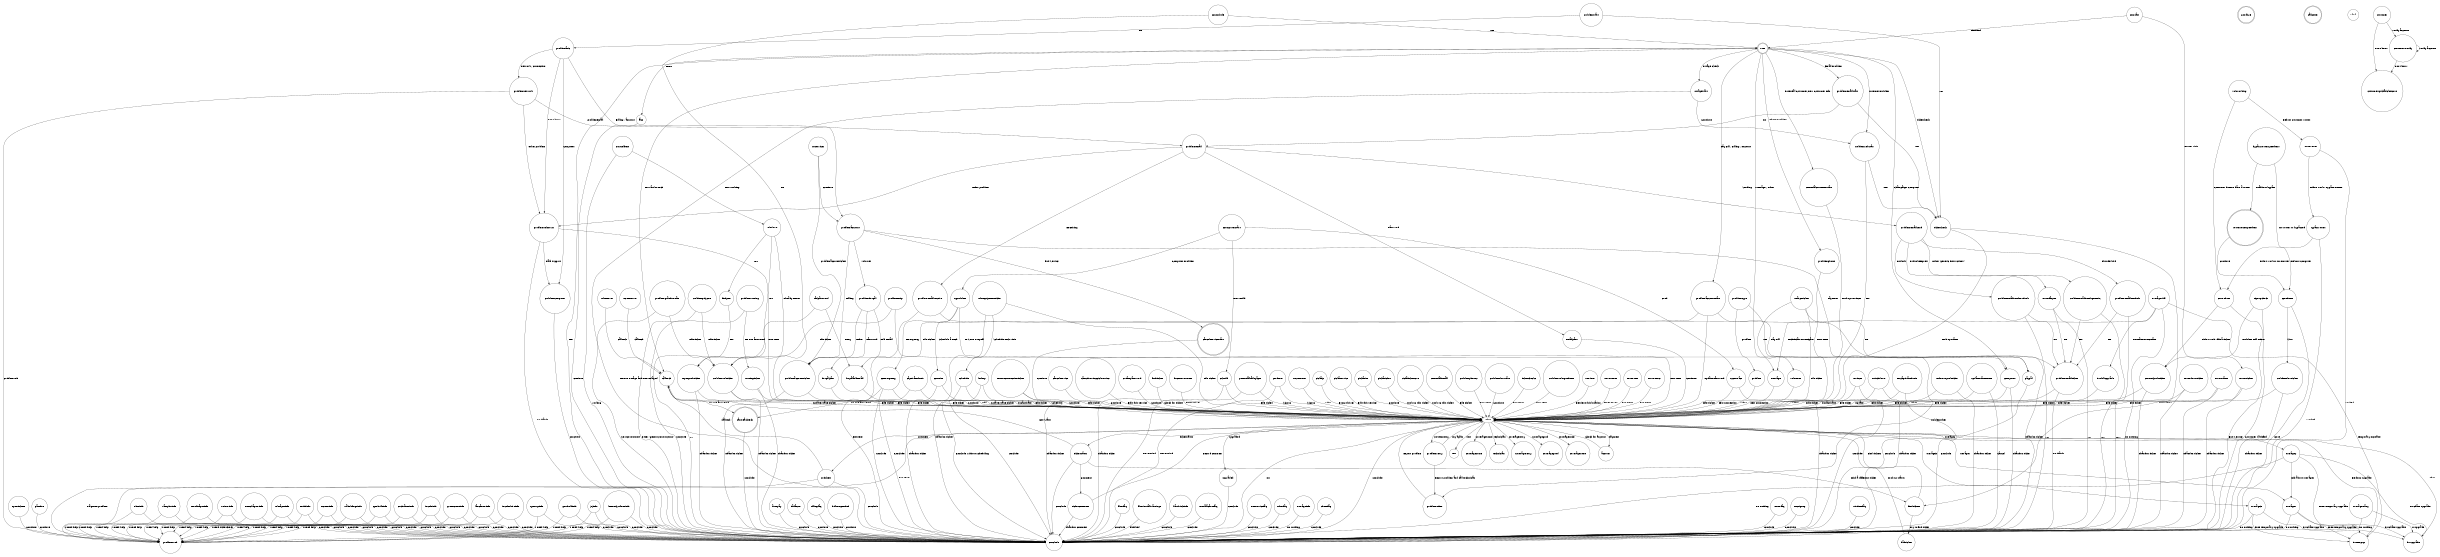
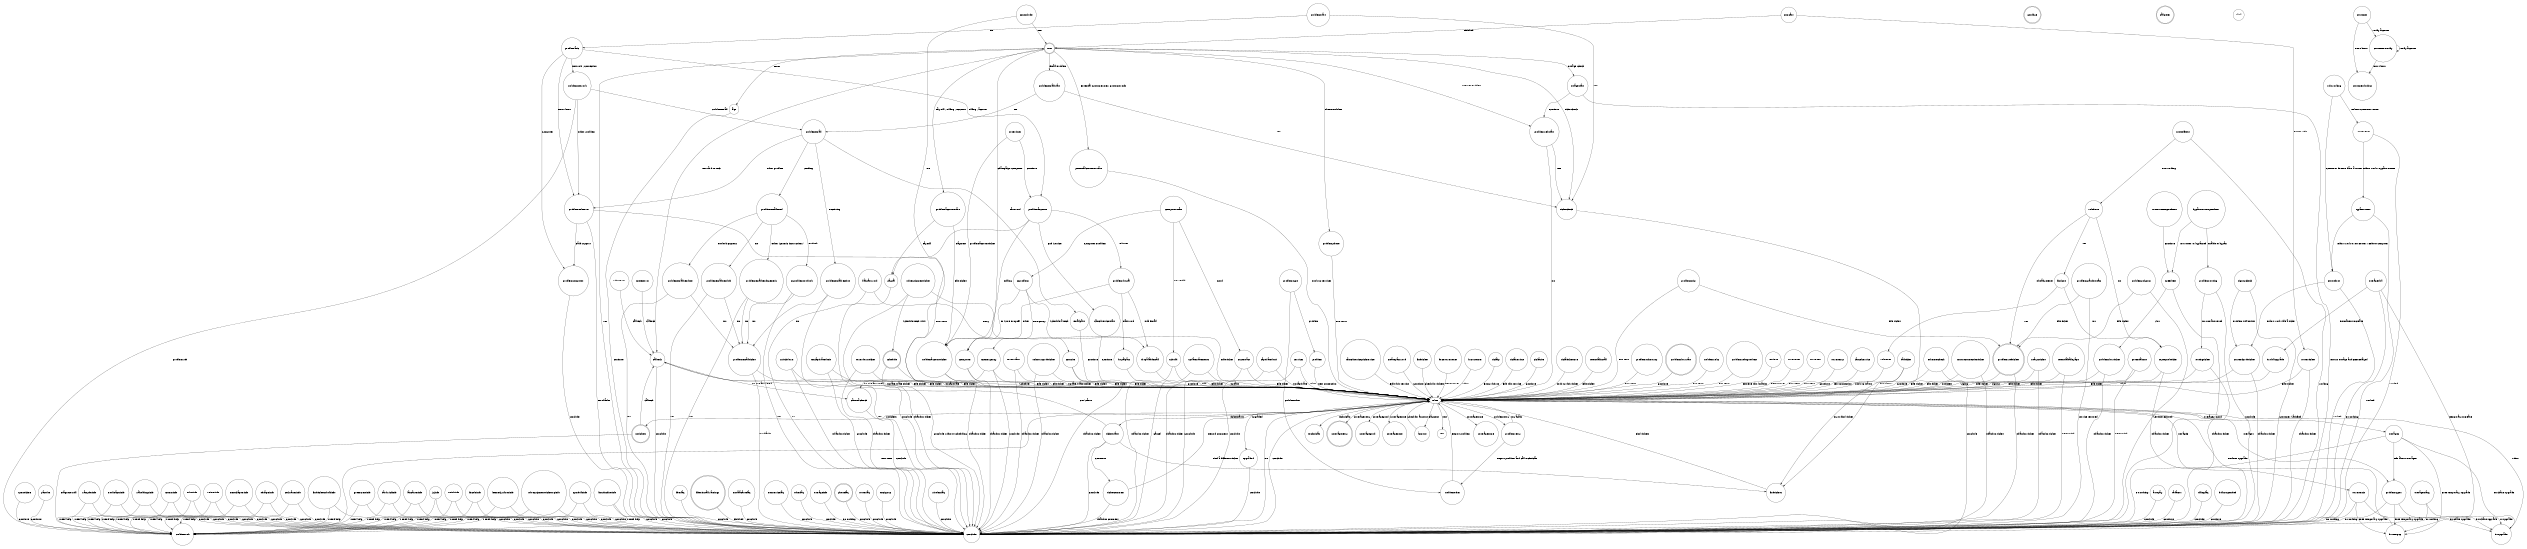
node "customer_pickaticketcore": label "customer_pickaticketcore" -> "customer_lookup"
edge "bypassrouterspeedtest" -> "routerresetspeedtest": now "bypassrouterspeedtest" -> "problemrouting"
node "routerresetspeedtest": shape doublecircle -> circle
edge "problememailsend" -> "problememailsend_tb": label "Thunderbird" -> "No"
node "problememailsend_outlook": label "problememailsend_outlook" -> "ccproblem_outlook"
node "routerfaq_oe": label "routerfaq_oe" -> "problememailsend_oe"
node "cancelservicestart": shape doublecircle -> circle
edge "noarpsticket" -> "voloreset": now "findpoe" -> "voloreset"
node "problemwebticket": shape circle -> doublecircle
node "schedule": shape circle -> doublecircle
node "lookup": label "lookup" -> "ethernetcheck"
node "goodtest": label "goodtest" -> "potentialmxu"
node "pickaticket": removed
node "problemphone2": label "problemphone2" -> "problemunknown2"
node "problemslowstart": shape circle -> doublecircle
node "ticketcheck2": label "ticketcheck2" -> "problemweb2"
node "message": removed
edge "noarpsticket" -> "robot": label "File ticket" -> "notickets"
edge "ticketcheck" -> "robot": removed, label "Look up status"
edge "problemaccountstart" -> "robot": removed, label "Update Password"
node "cantreachtech": shape doublecircle -> circle
edge "problempolycom" -> "conclude": label "Other (generic instructions)" -> "Service restored"
edge "problememailreceive" -> "conclude": label "Retrieve" -> "Yes"
edge "problememailsend_tb" -> "conclude": label "Test" -> "Yes"
edge "custreboot" -> "conclude": label "End Service" -> "Worked"
node "coverageretry": shape circle -> doublecircle
node "notickets": shape circle -> doublecircle
edge "notickets" -> "problemweb": label "Diagnose problem" -> "Diagnose still"
node "cpm_vpinfo": label "cpm_vpinfo" -> "voloequipmentticket_vpinfo"
node "gsr_bulkinfo": label "gsr_bulkinfo" -> "findtickets_bulkinfo"
node "fiberinstallwarnings": shape circle -> doublecircle
node "phonefaq": shape circle -> doublecircle
node "overage3": label "overage3" -> "towertest3"
node "overage1": label "overage1" -> "problemtype1"
edge "findtickets" -> "badticket": reversed
edge "cpmbulkinfo" -> "problemweb": label "I need ticketcheck" -> "I need help"
edge "hardwickinfo" -> "problemweb": added, label "I need help"
edge "notickets" -> "conclude": now "calltech" -> "conclude"
